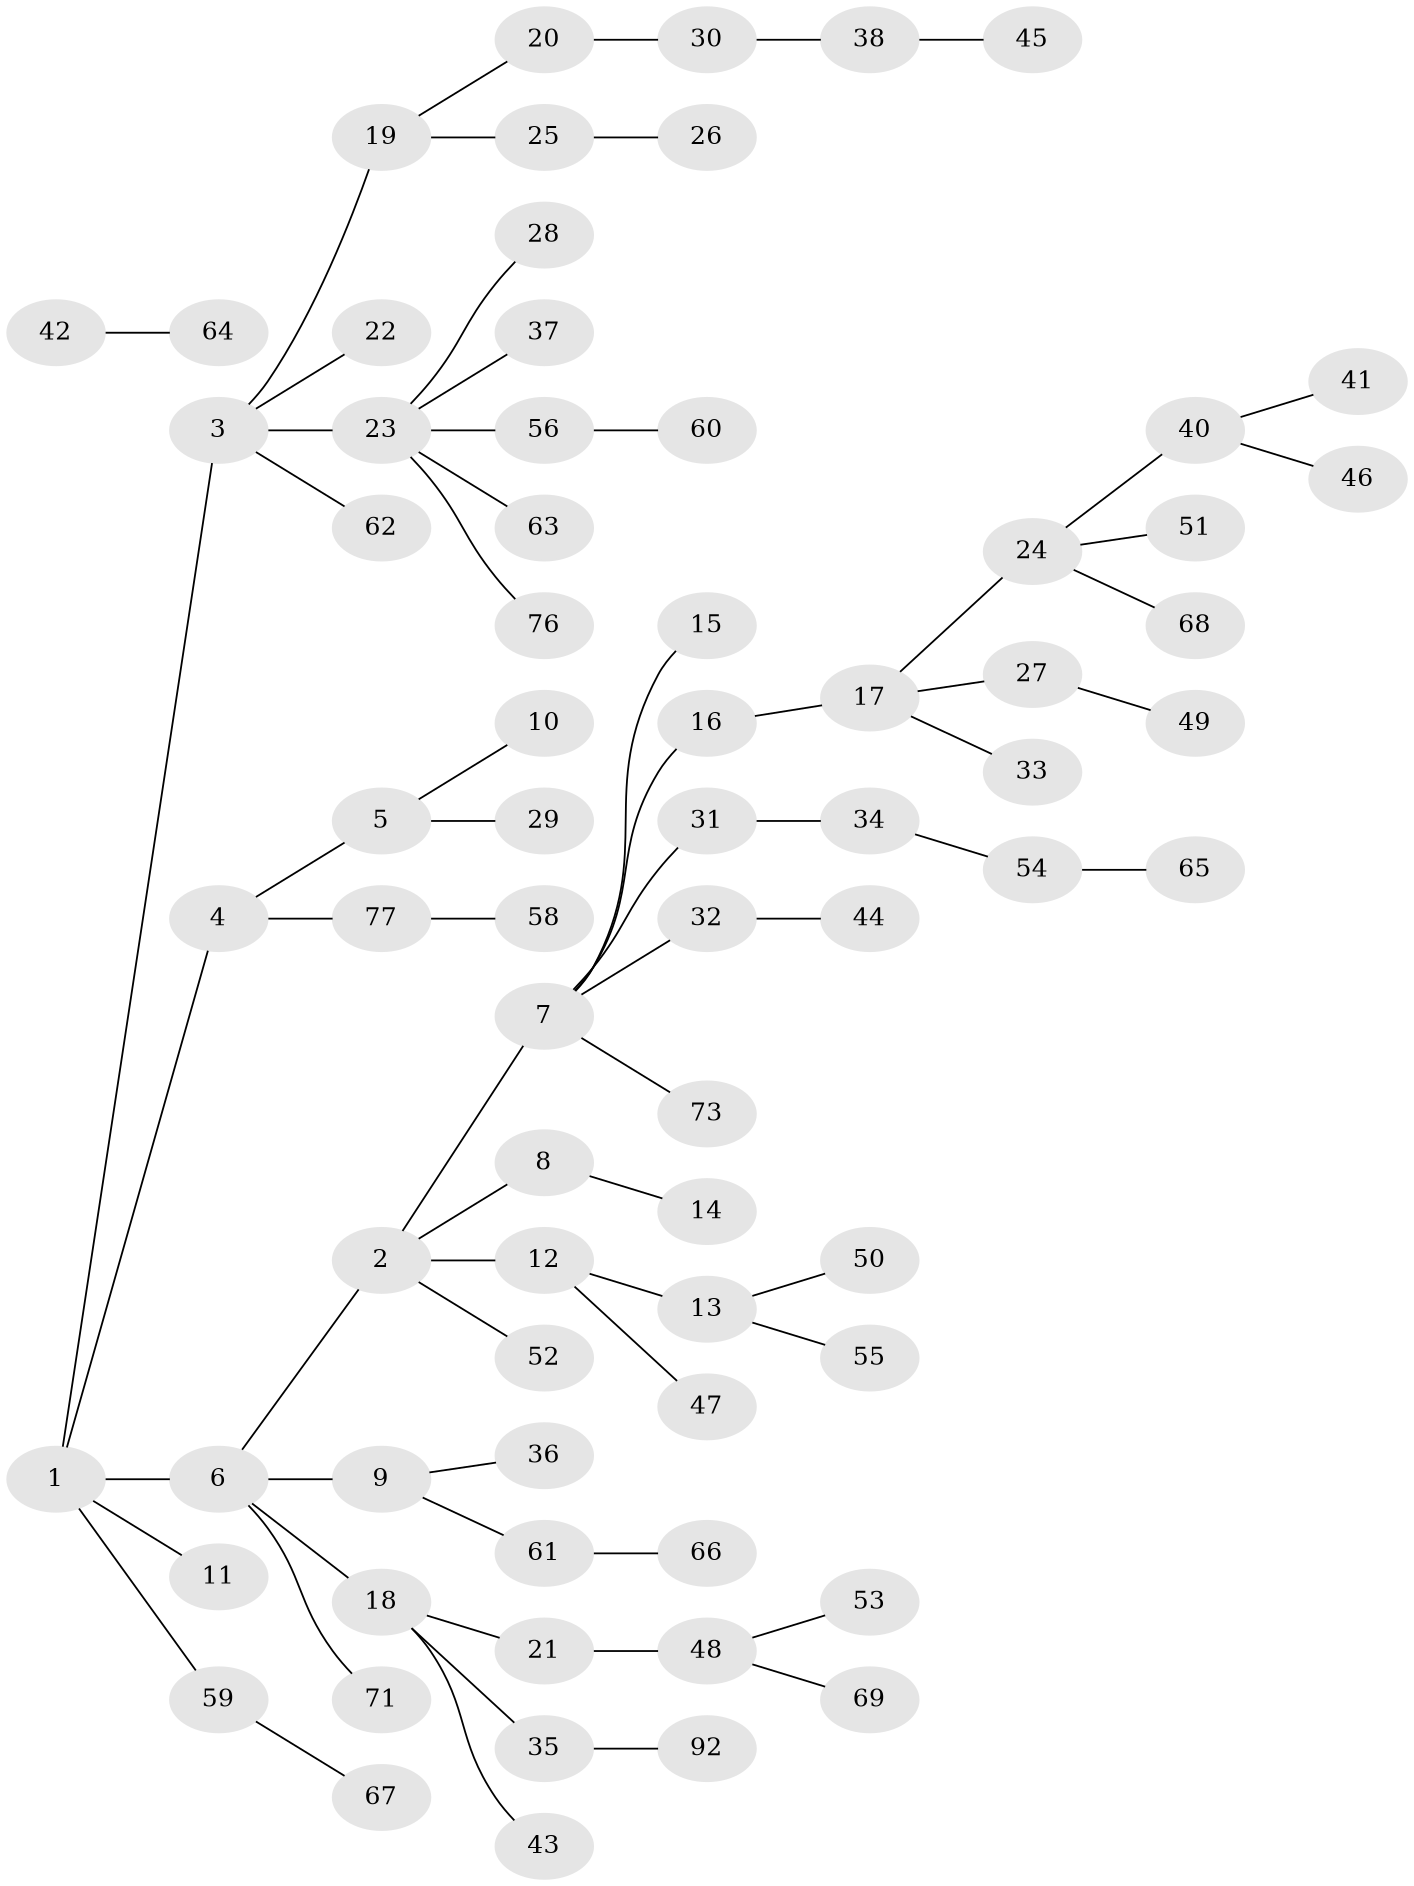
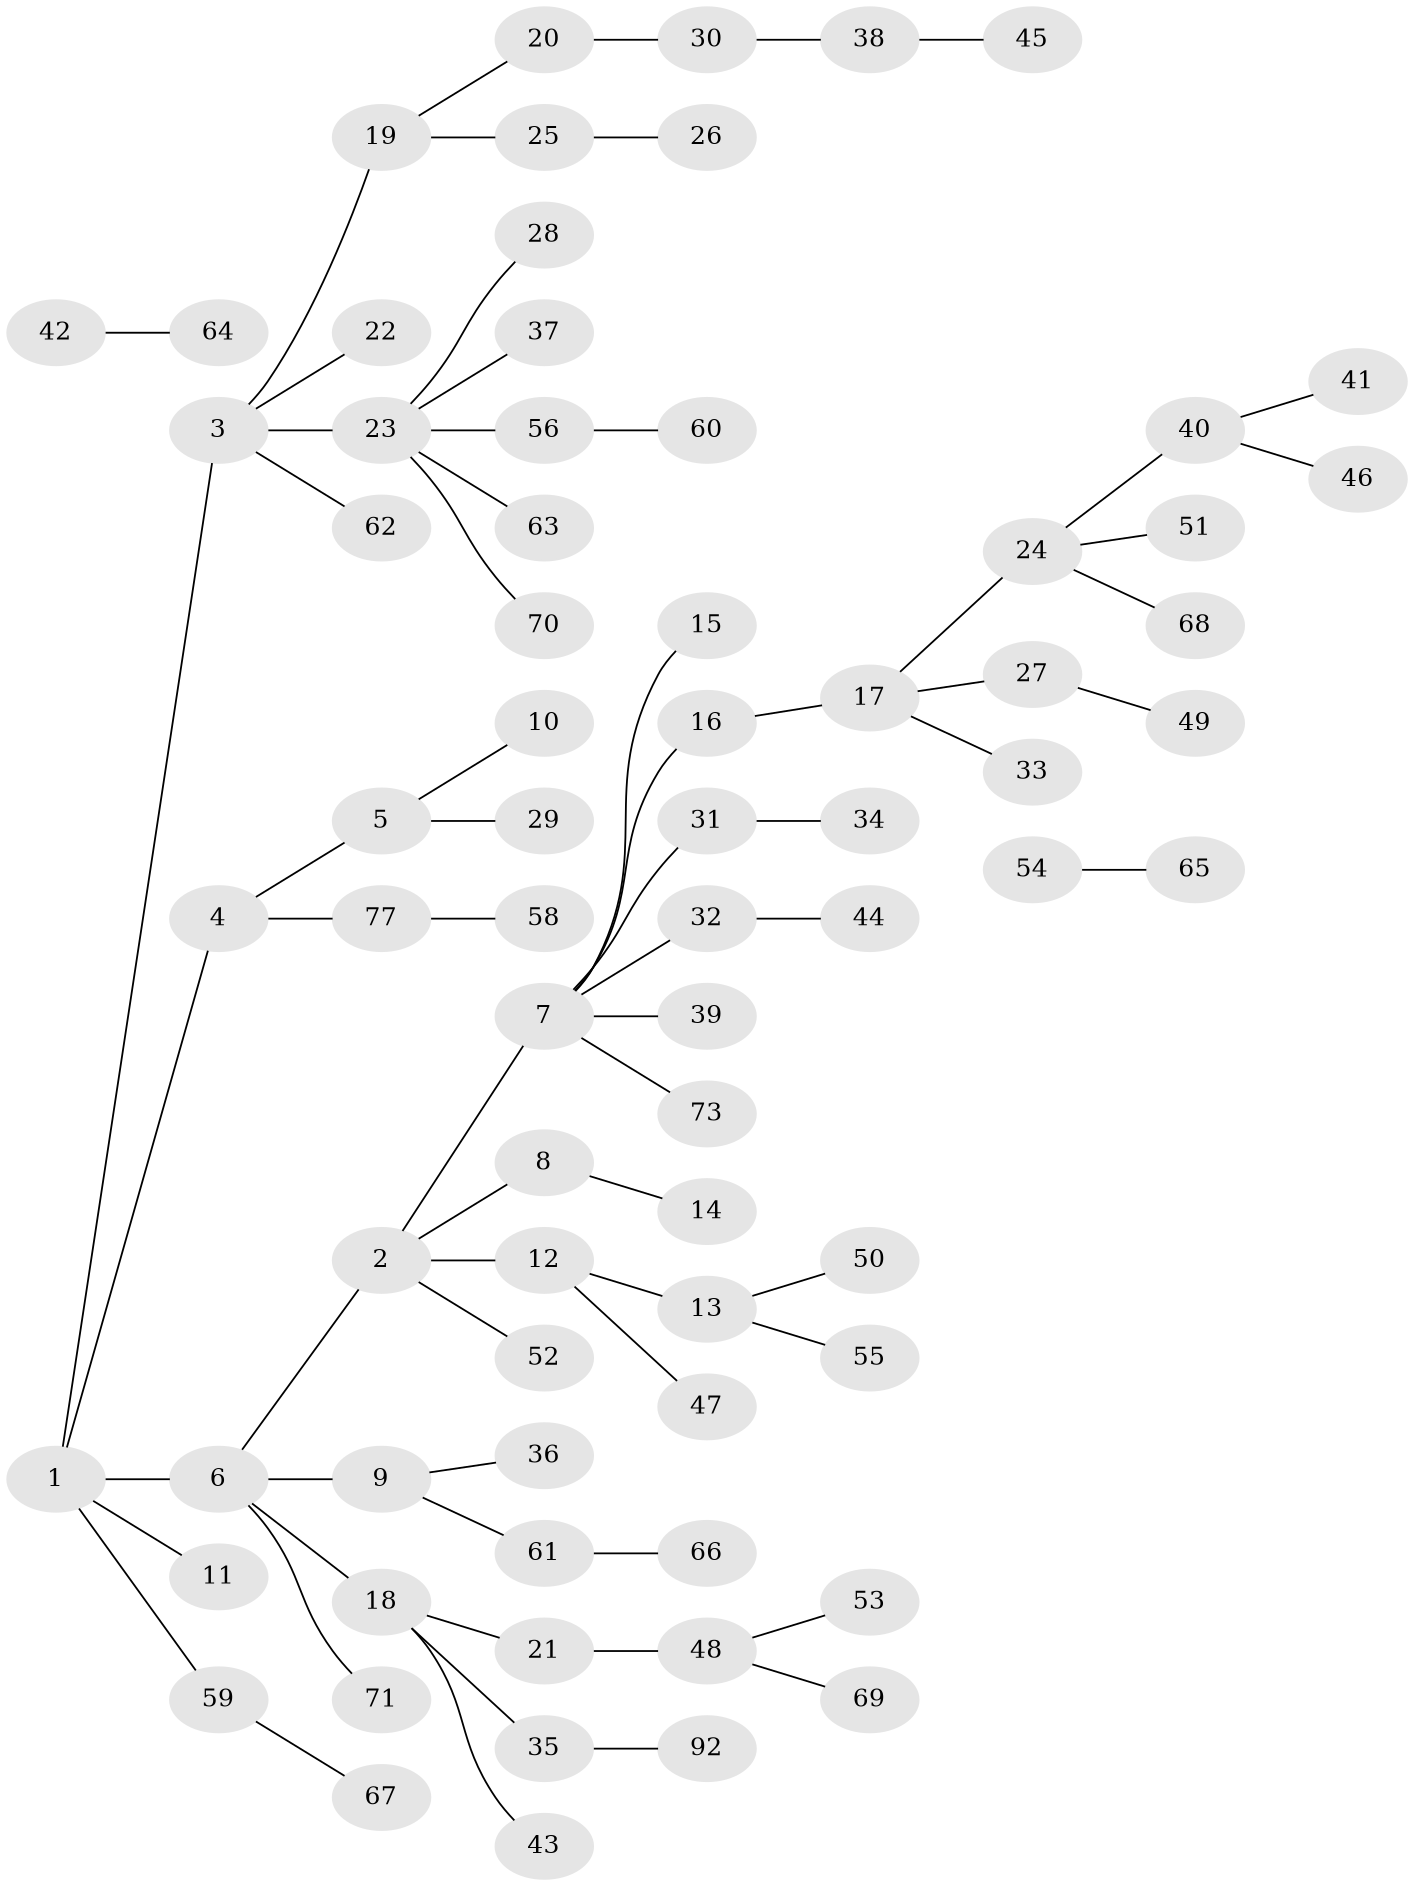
node "76": label "76" -> "70"
edge "34" -- "54": removed
node "39": added
